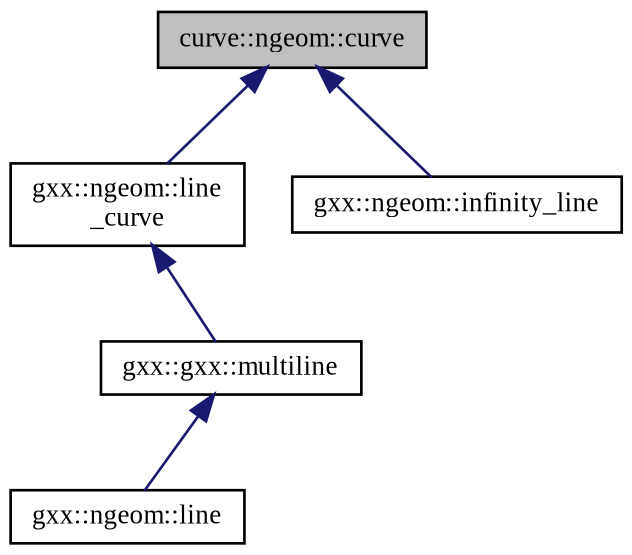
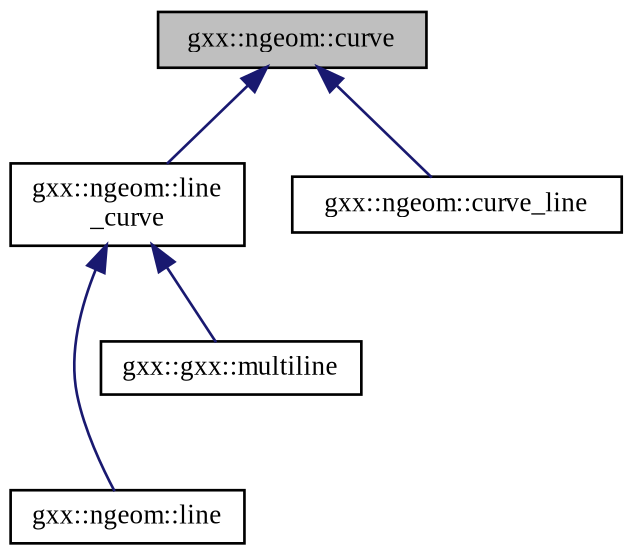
node "curve::ngeom::curve": label "curve::ngeom::curve" -> "gxx::ngeom::curve"
node "gxx::ngeom::infinity_line": label "gxx::ngeom::infinity_line" -> "gxx::ngeom::curve_line"
edge "gxx::ngeom::line" -> "gxx::gxx::multiline": now "gxx::ngeom::line" -> "gxx::ngeom::line _curve"
